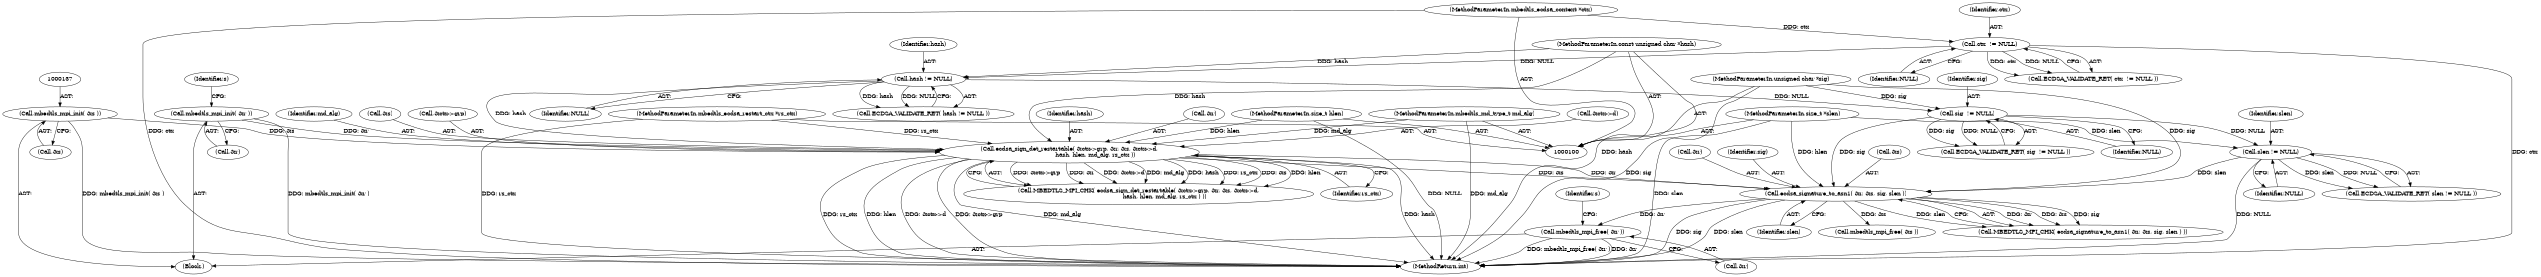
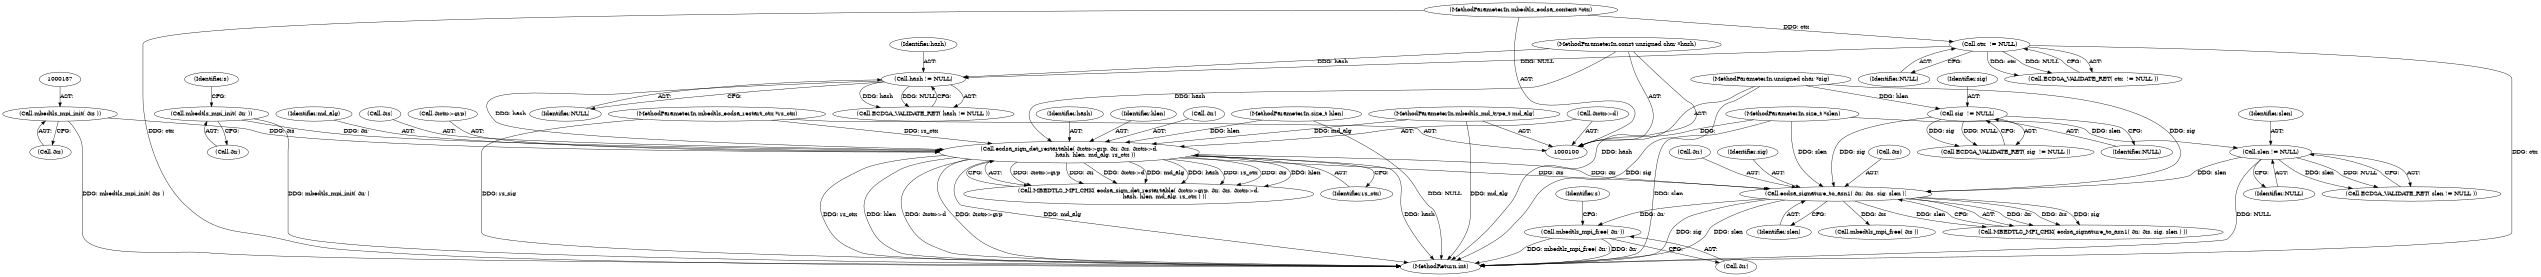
node "(Identifier,ctx)": removed
edge "(Call,hash != NULL)" -> "(Call,sig  != NULL)": removed, label "DDG: NULL"
edge "(MethodParameterIn,unsigned char *sig)" -> "(Call,sig  != NULL)": label "DDG: sig" -> "DDG: hlen"
node "(Identifier,hlen)": added
edge "(Call,sig  != NULL)" -> "(Call,slen != NULL)": removed, label "DDG: NULL"
edge "(MethodParameterIn,size_t hlen)" -> "1000100": now "(Call,&ctx->d)" -> "1000100"
edge "(MethodParameterIn,size_t *slen)" -> "1000100": label "AST: " -> "DDG: "
edge "(MethodParameterIn,size_t *slen)" -> "(Call,ecdsa_signature_to_asn1( &r, &s, sig, slen ))": label "DDG: hlen" -> "DDG: slen"
edge "(MethodParameterIn,mbedtls_ecdsa_restart_ctx *rs_ctx)" -> "(MethodReturn,int)": label "DDG: rs_ctx" -> "DDG: rs_sig"
node "(Block,)": removed
